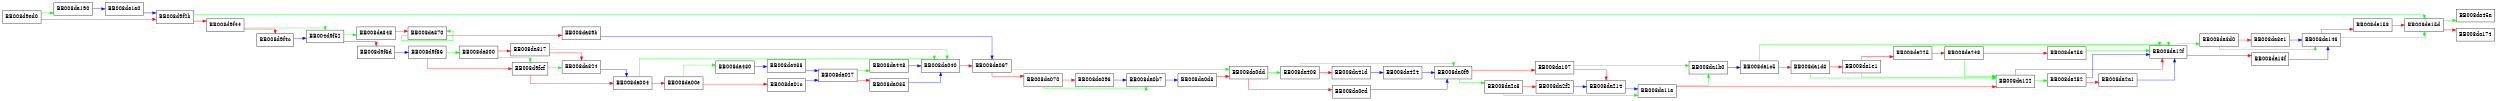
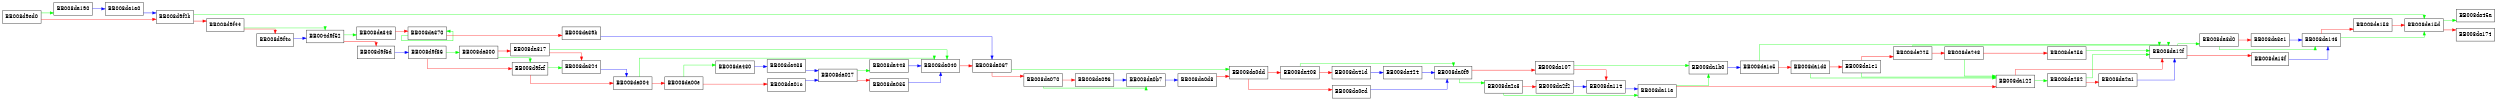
edge "BB008da282" -> "BB008da12f": color blue -> green
edge "BB008da0dd" -> "BB008da408": color green -> red
node "BB008da214": label "BB008da214" -> "BB008da114"
